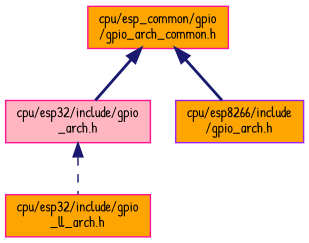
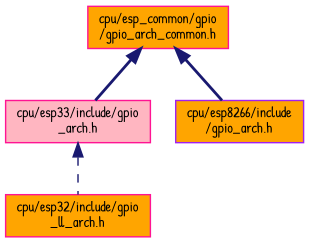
node "cpu/esp32/include/gpio _arch.h": label "cpu/esp32/include/gpio _arch.h" -> "cpu/esp33/include/gpio _arch.h"
